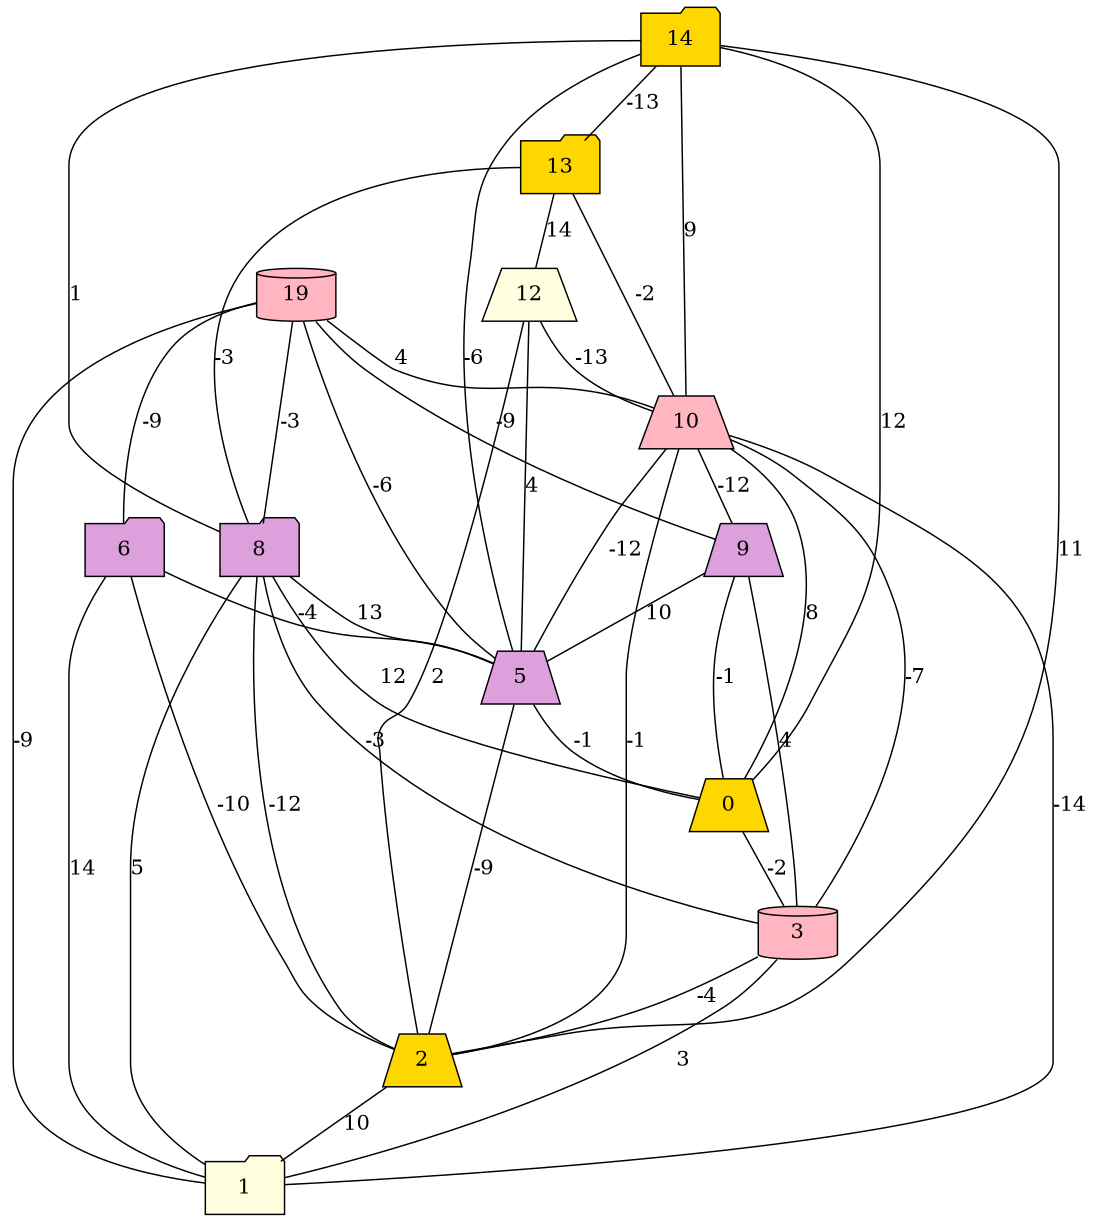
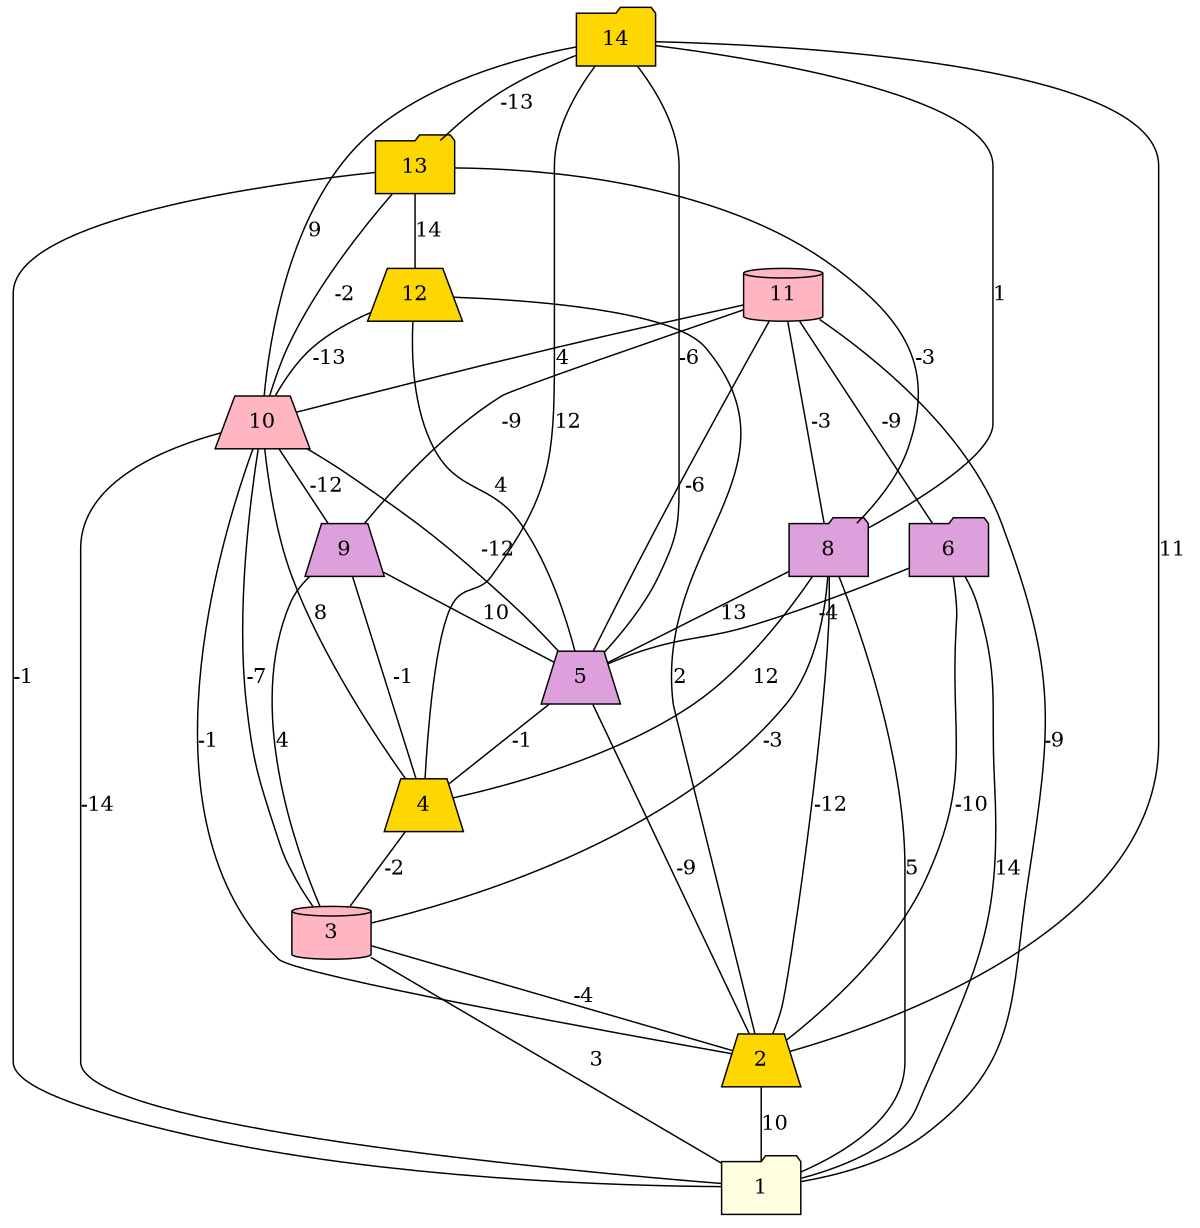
node "19": label "19" -> "11"
node "12": fillcolor lightyellow -> gold
node "0": label "0" -> "4"
edge "13" -- "1": added, label "-1"
